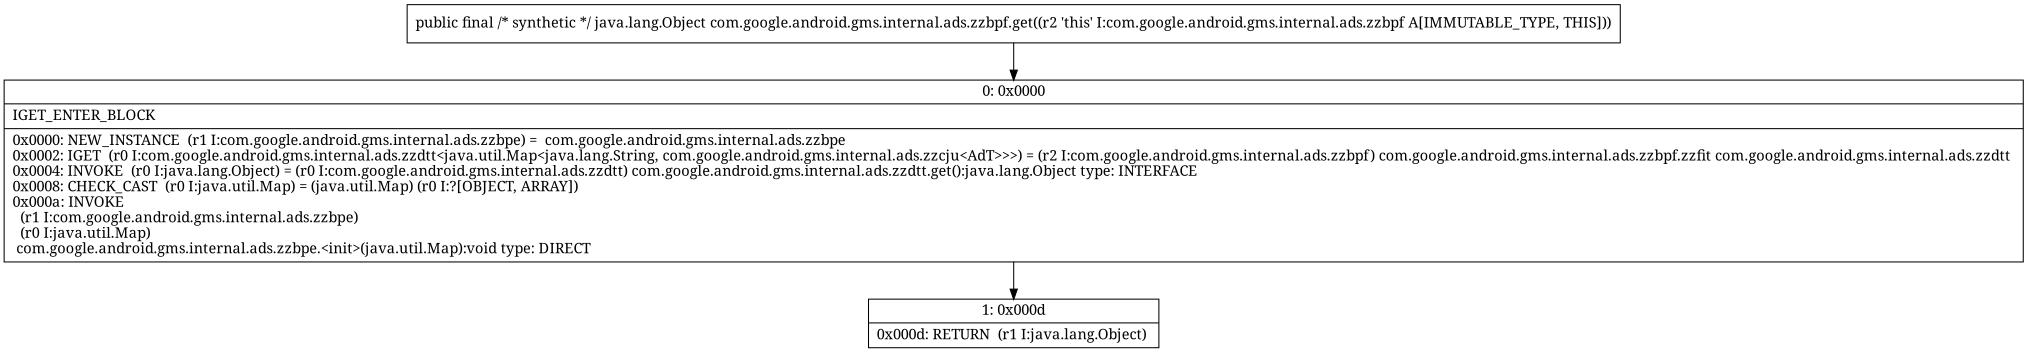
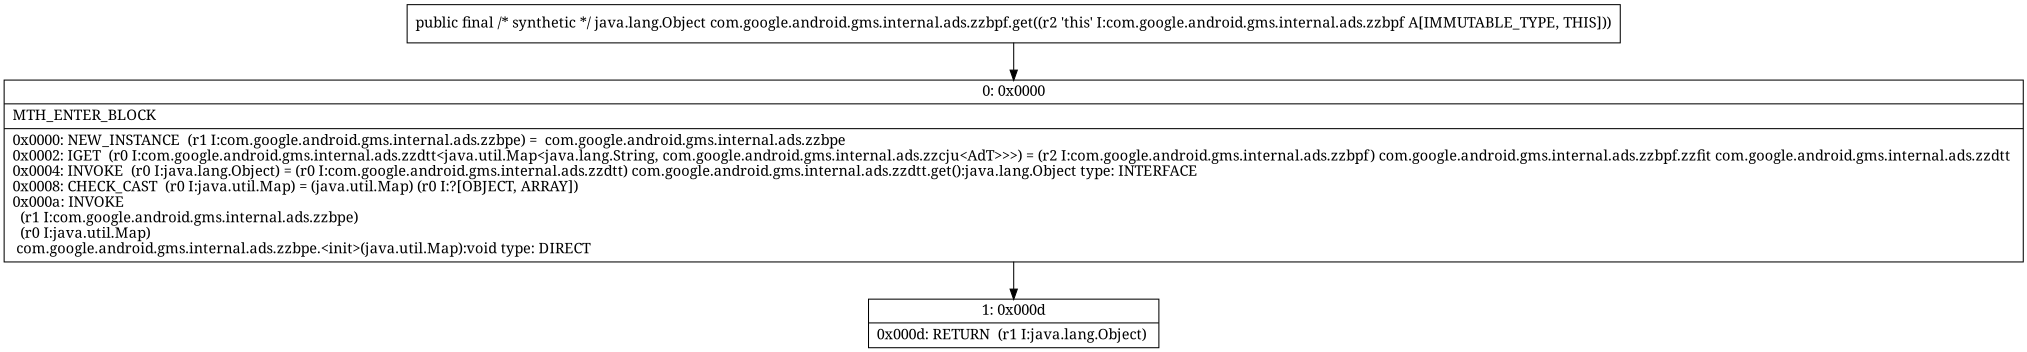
node "0: 0x0000": text "IGET_ENTER_BLOCK" -> "MTH_ENTER_BLOCK"
